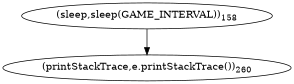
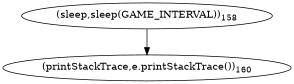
node "(printStackTrace,e.printStackTrace())": text "260" -> "160"
